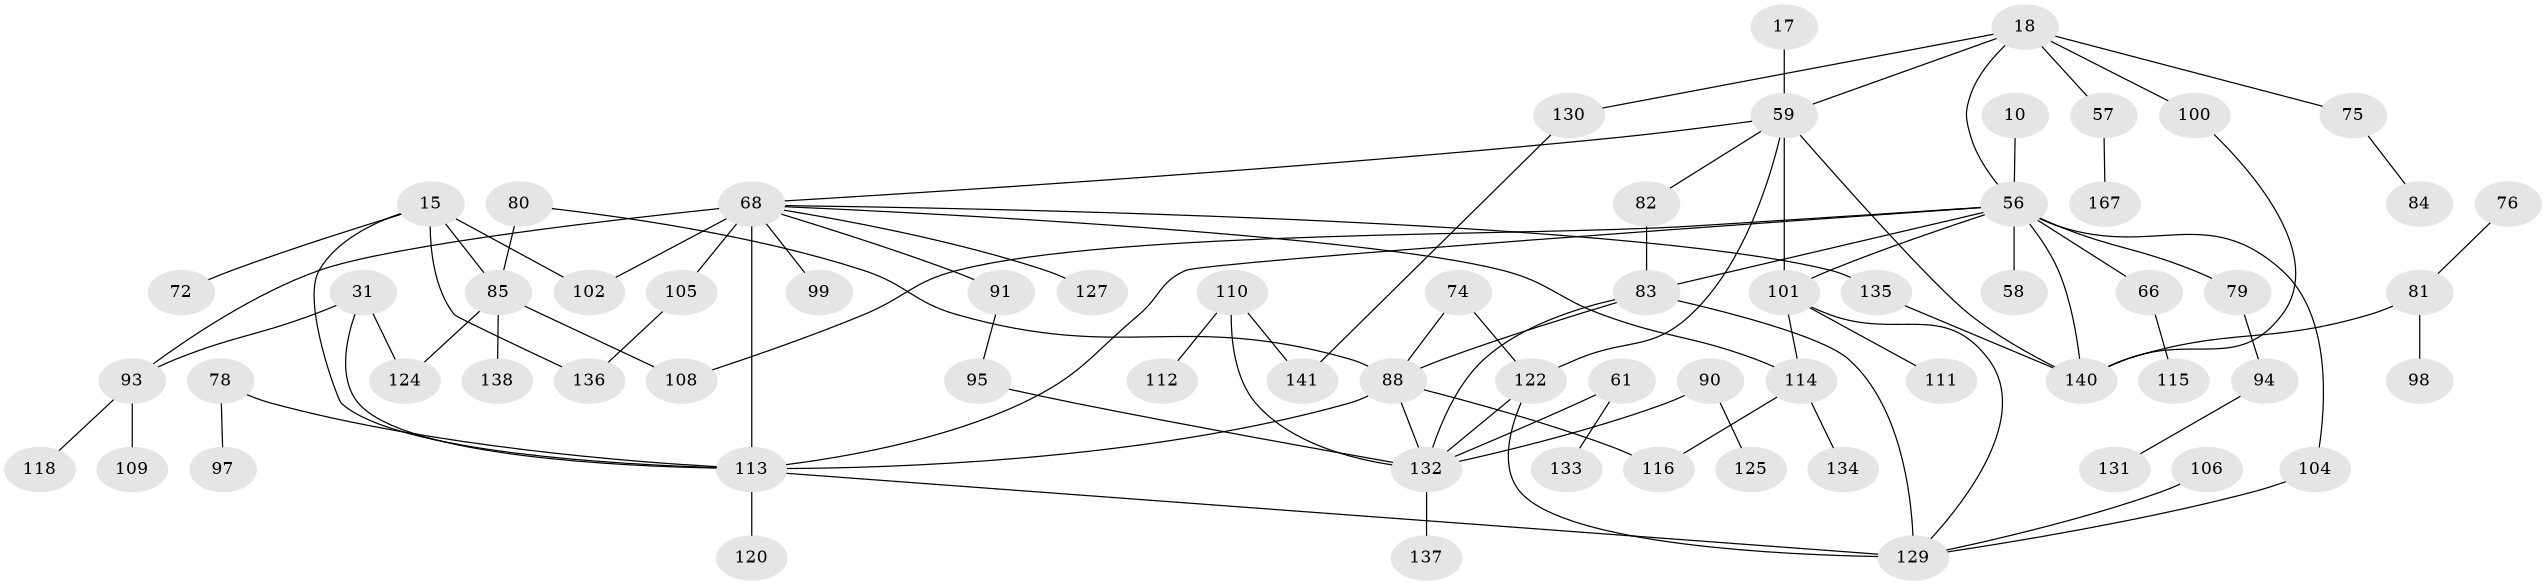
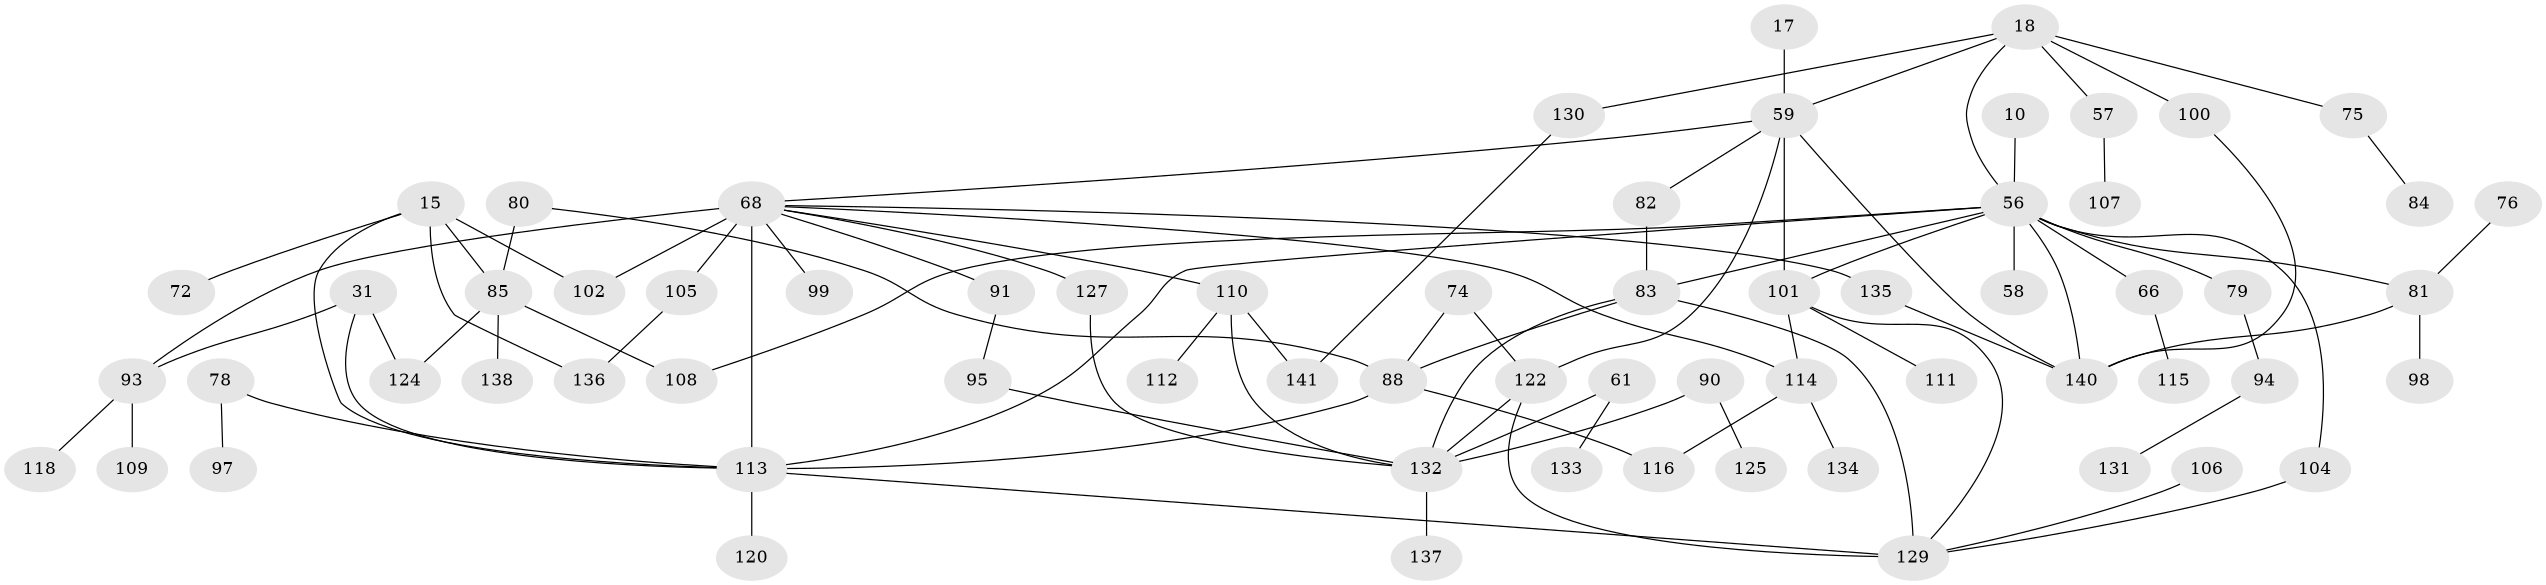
node "167": label "167" -> "107"
edge "68" -- "110": added
edge "56" -- "81": added
edge "88" -- "132": now "127" -- "132"
